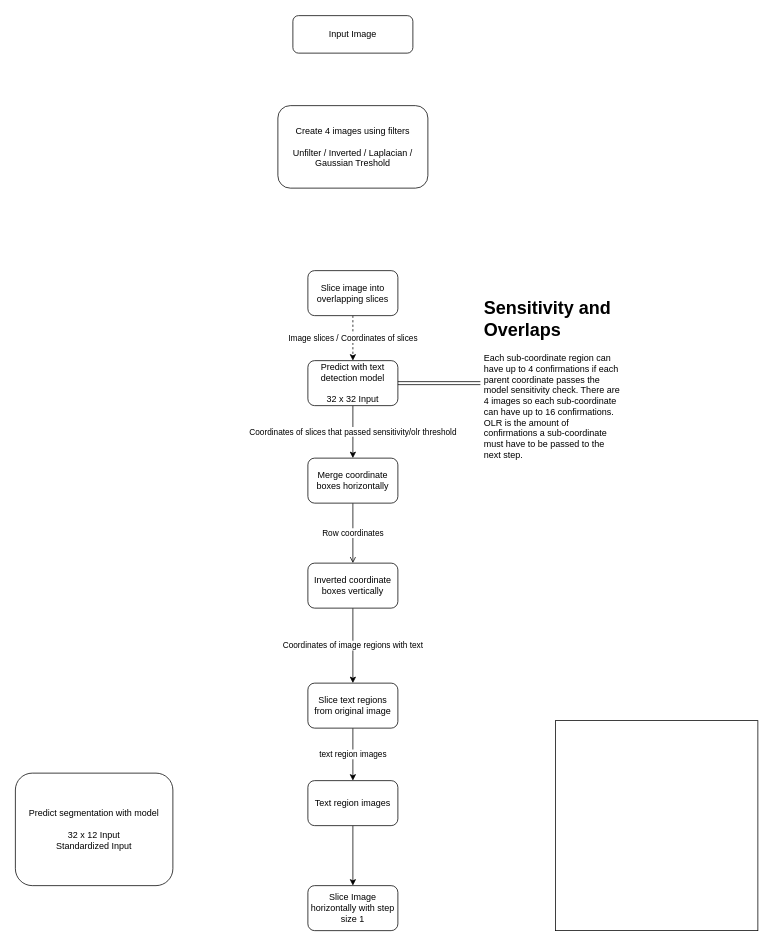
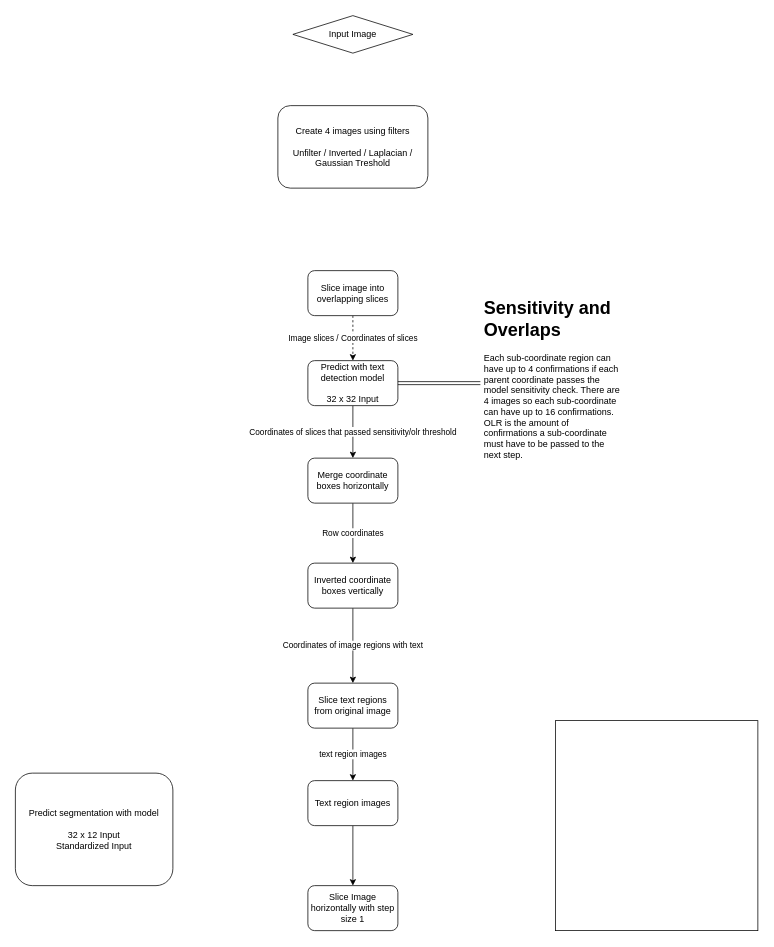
node "Input Image": shape rounded rectangle -> diamond
edge "Merge coordinate boxes horizontally" -> "Inverted coordinate boxes vertically": arrowhead open -> classic
